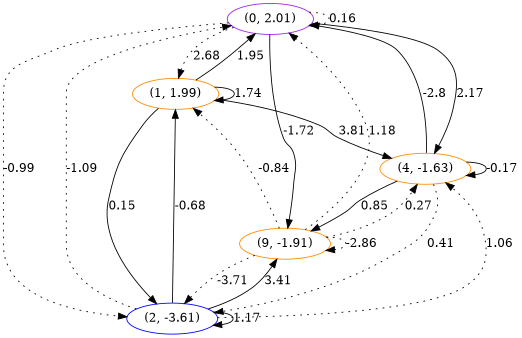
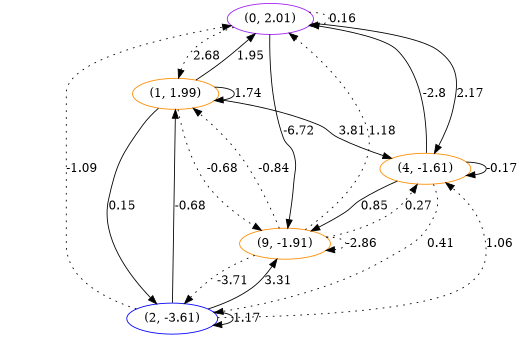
edge "(0, 2.01)" -> "(2, -3.61)": removed, label "-0.99"
edge "(0, 2.01)" -> "(9, -1.91)": label "-1.72" -> "-6.72"
node "(4, -1.63)": label "(4, -1.63)" -> "(4, -1.61)"
edge "(1, 1.99)" -> "(9, -1.91)": added, label "-0.68"
edge "(2, -3.61)" -> "(9, -1.91)": label "3.41" -> "3.31"
